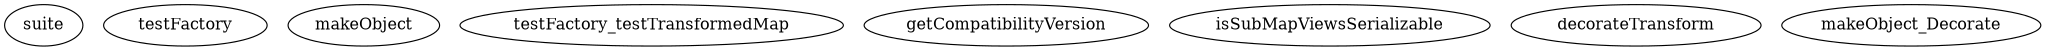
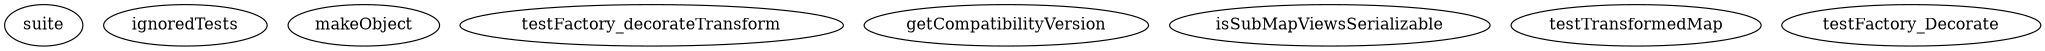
node "testFactory": label "testFactory" -> "ignoredTests"
node "testFactory_testTransformedMap": label "testFactory_testTransformedMap" -> "testFactory_decorateTransform"
node "decorateTransform": label "decorateTransform" -> "testTransformedMap"
node "makeObject_Decorate": label "makeObject_Decorate" -> "testFactory_Decorate"
